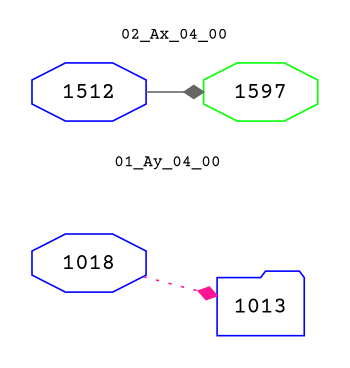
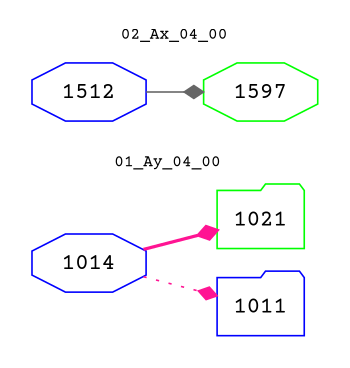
node "1021": added
node "1018": label "1018" -> "1014"
node "1013": label "1013" -> "1011"
